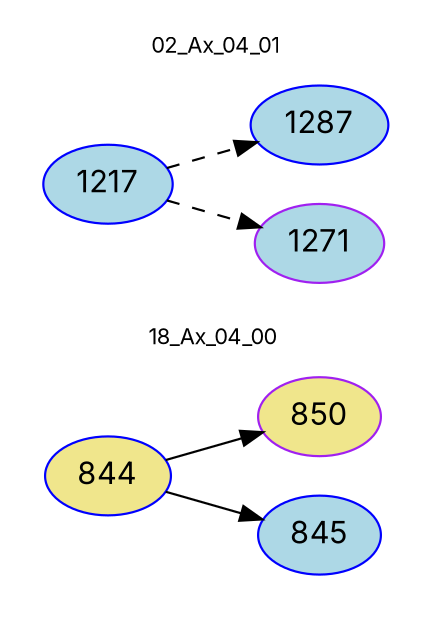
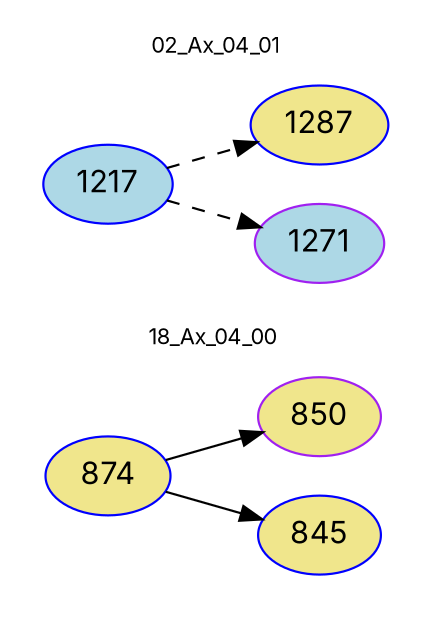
node "1287": fillcolor lightblue -> khaki
node "844": label "844" -> "874"
node "845": fillcolor lightblue -> khaki
